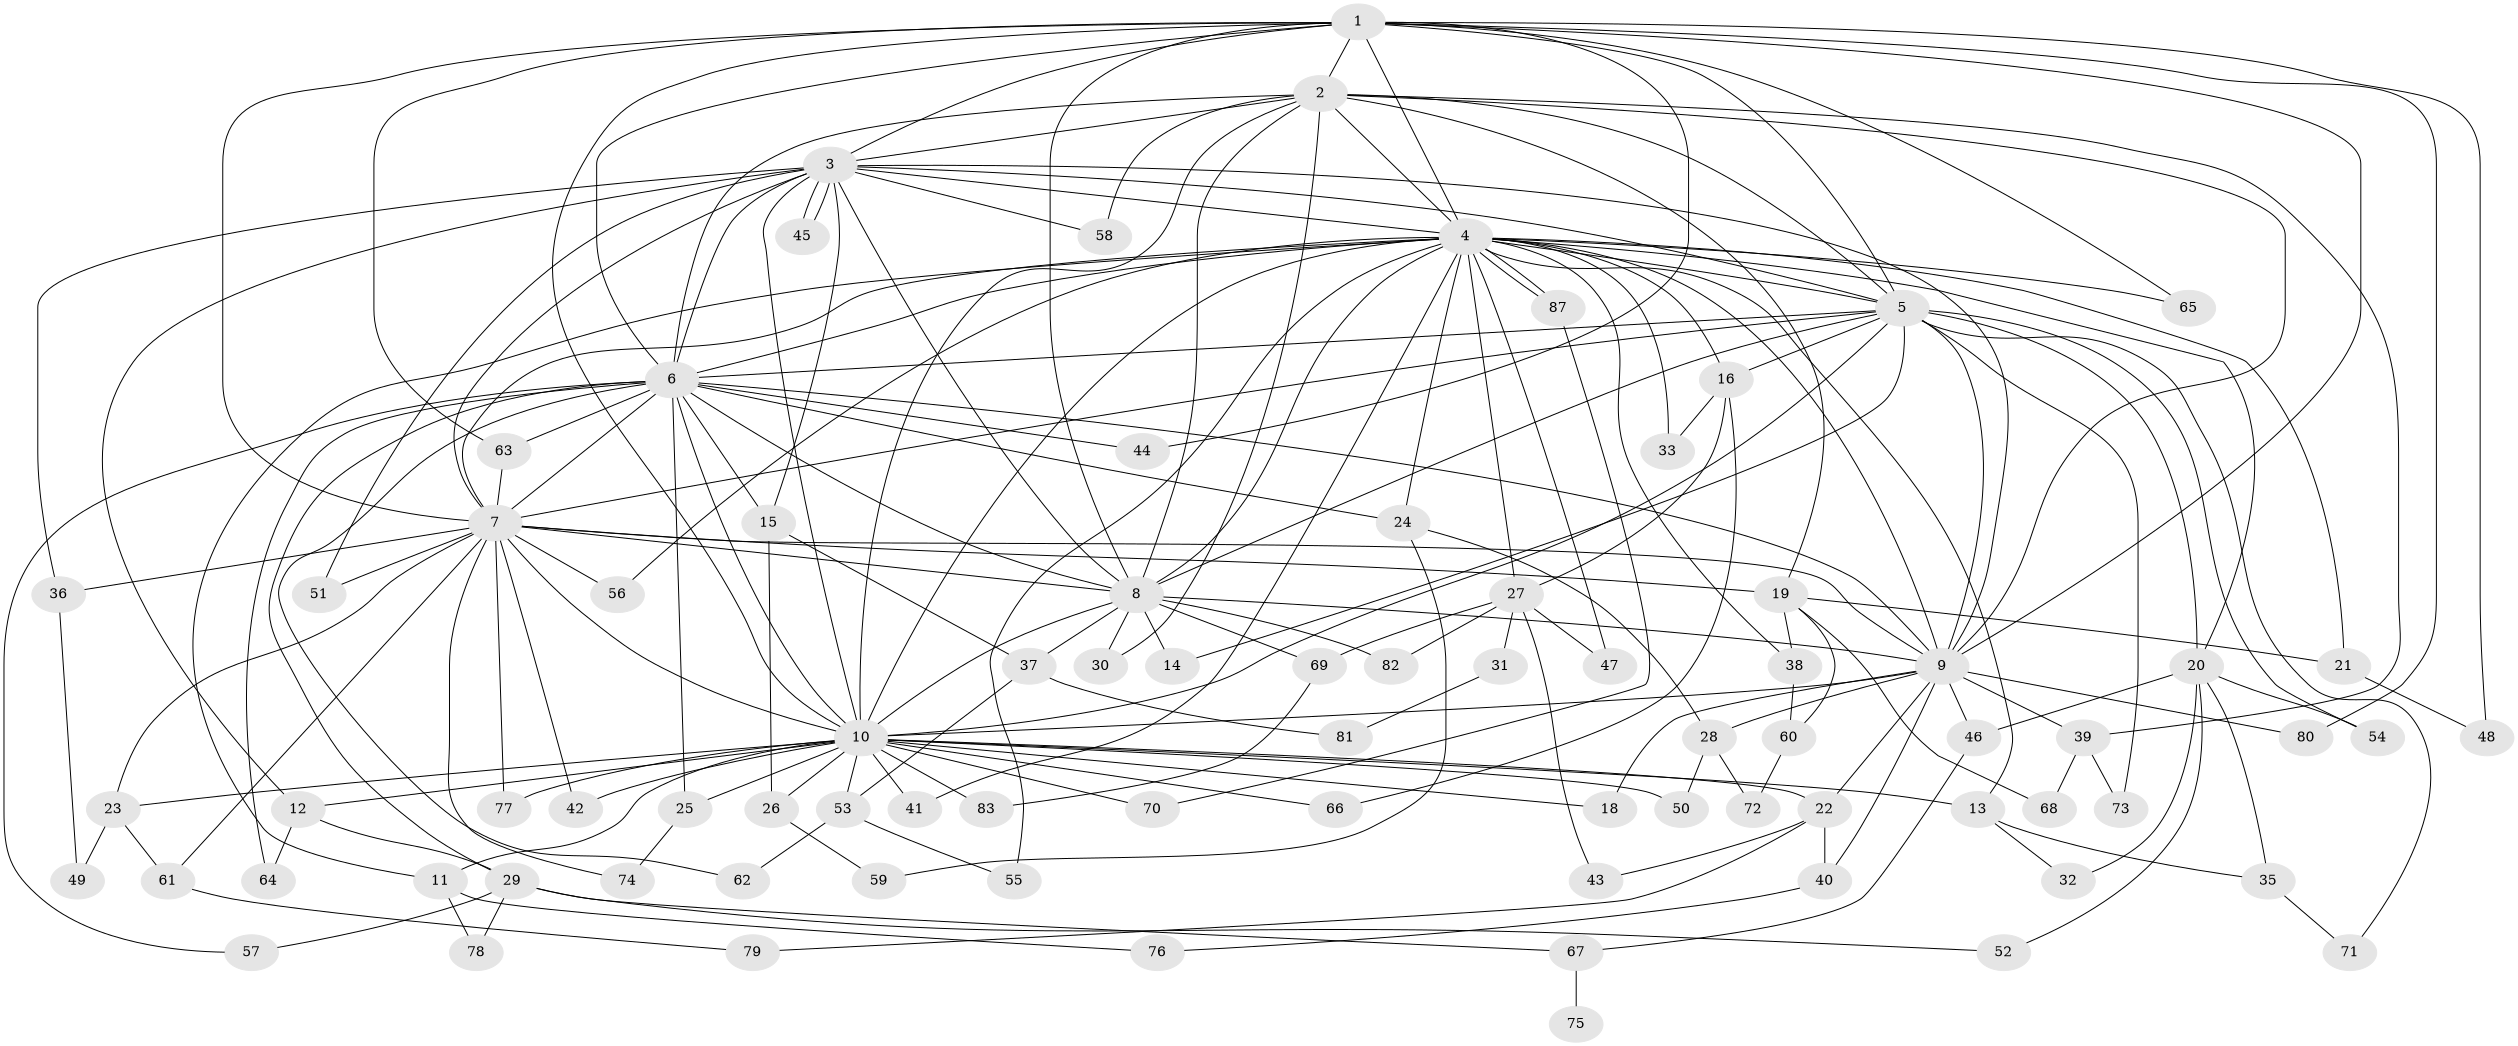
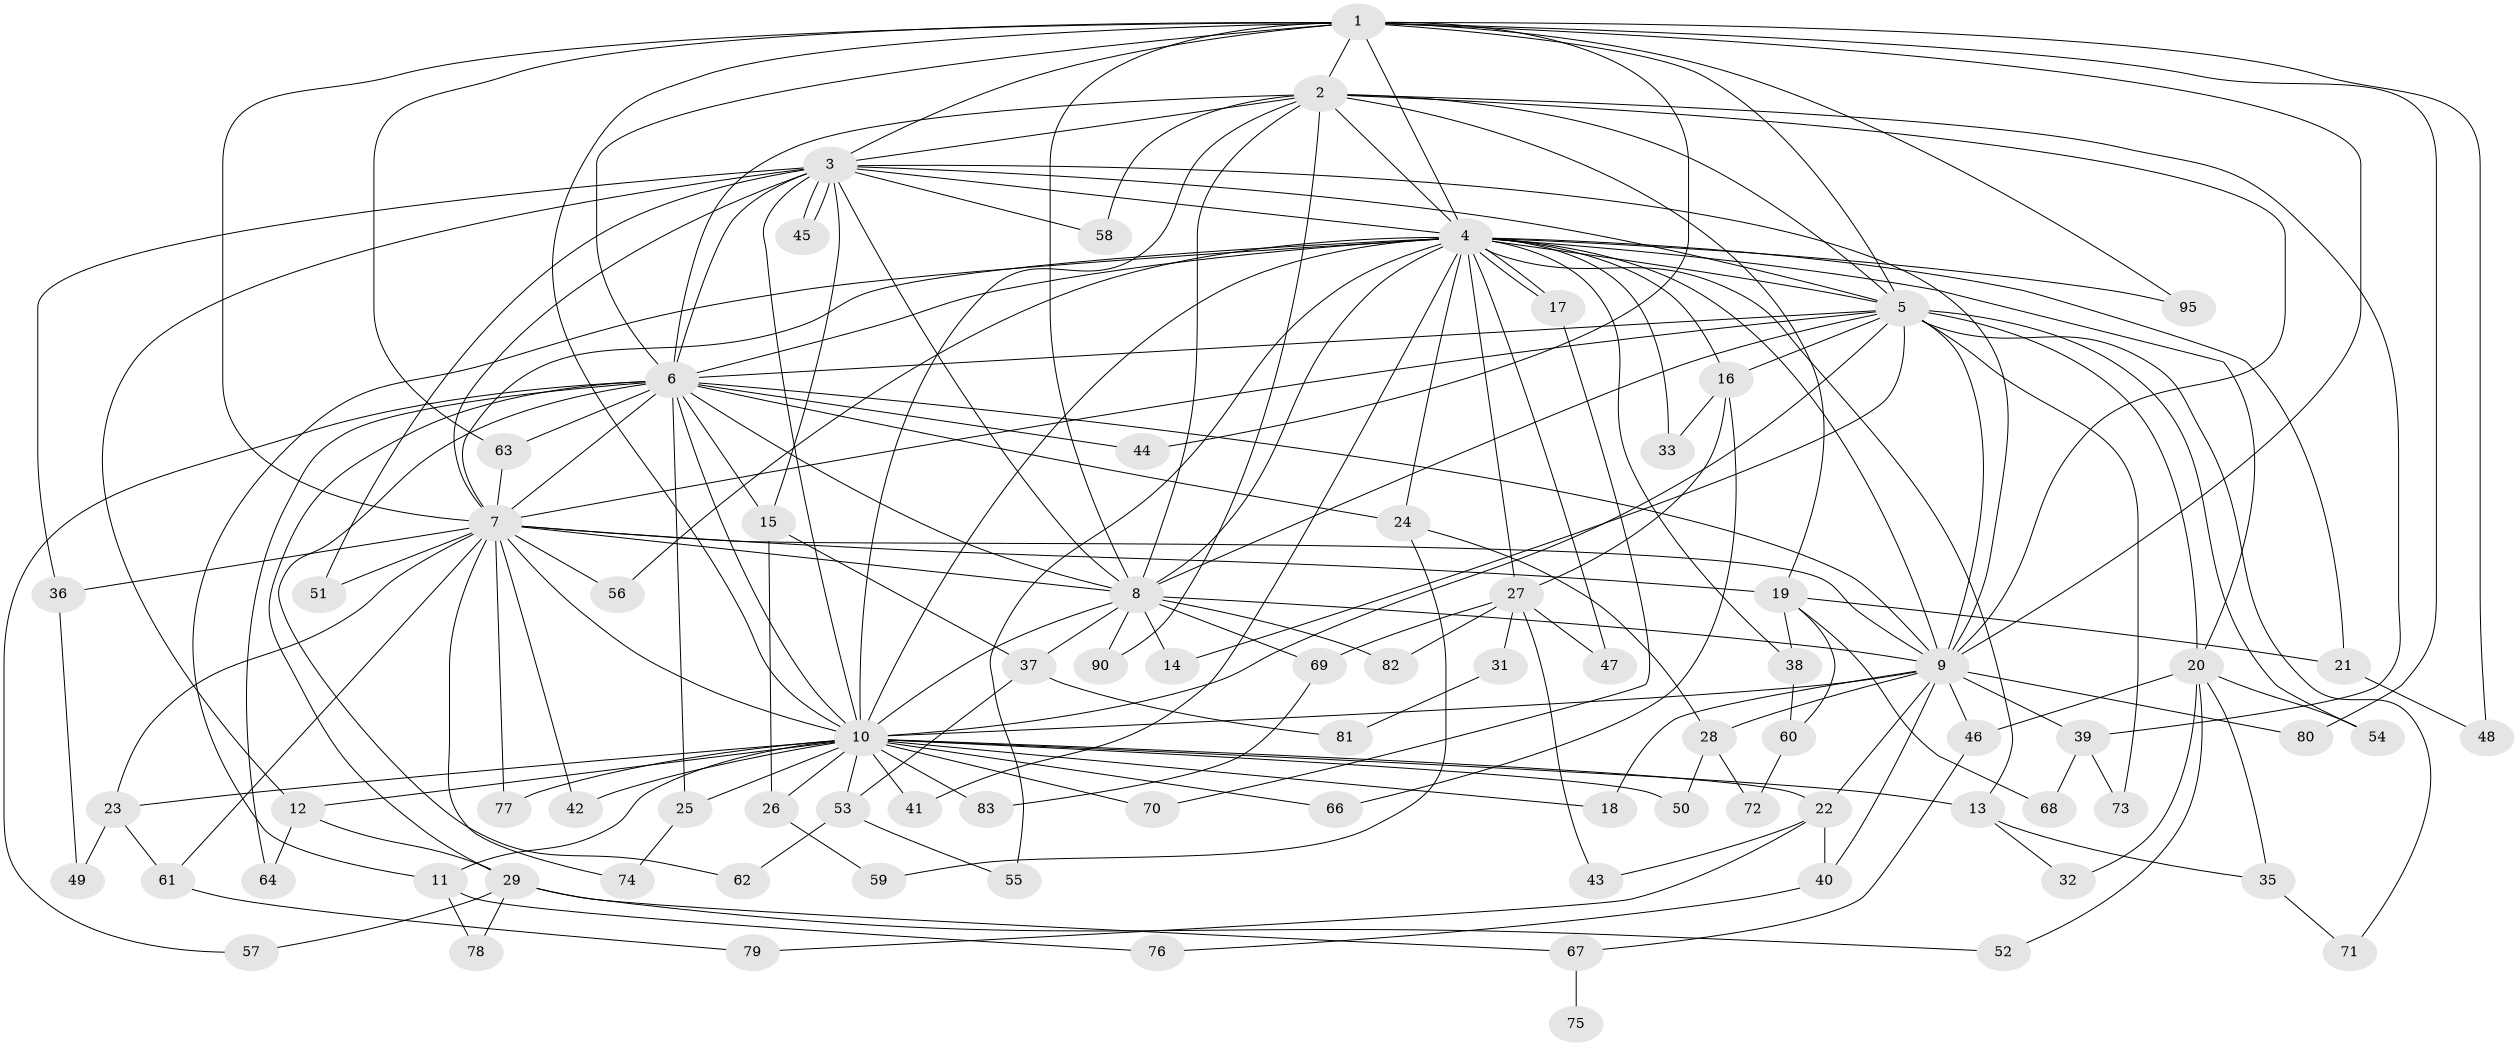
node "87": label "87" -> "17"
node "65": label "65" -> "95"
node "30": label "30" -> "90"
